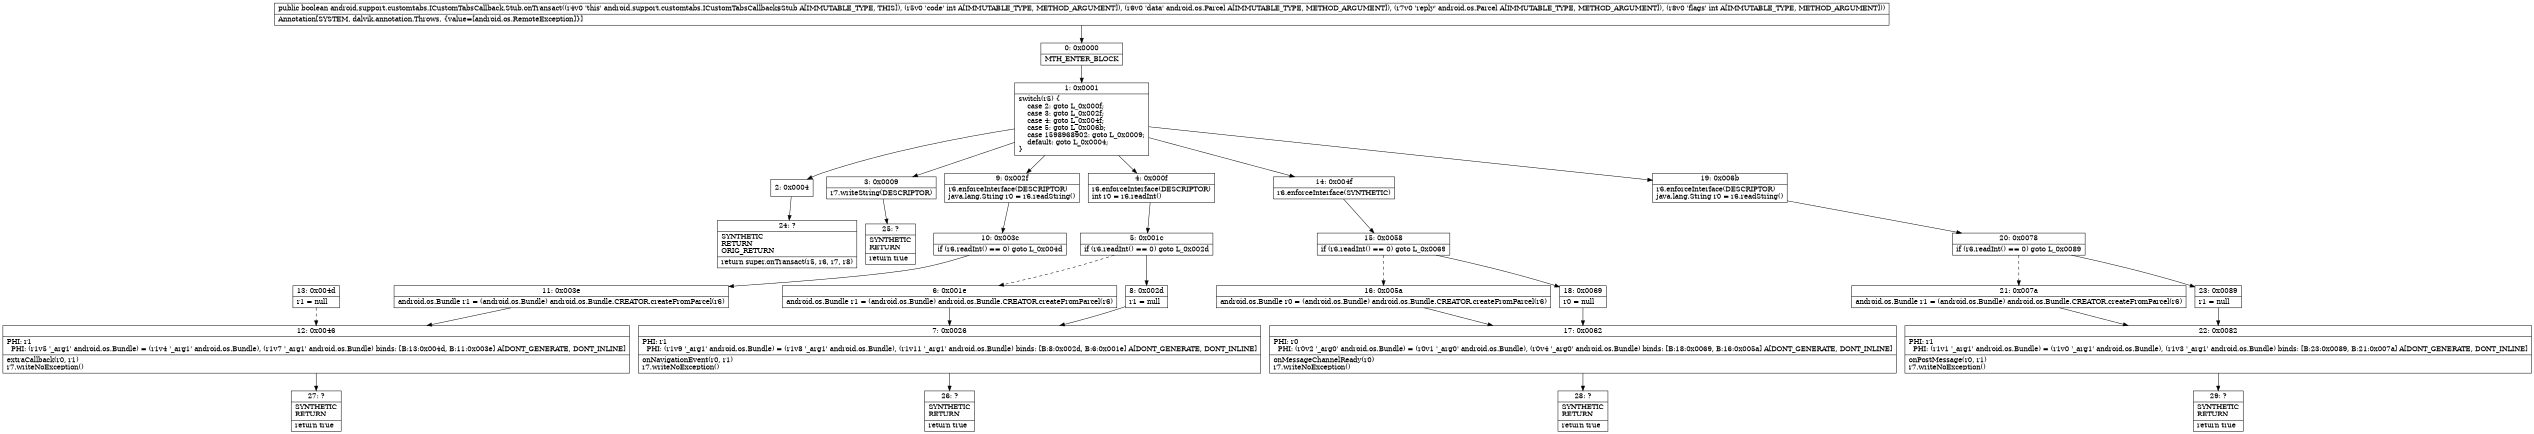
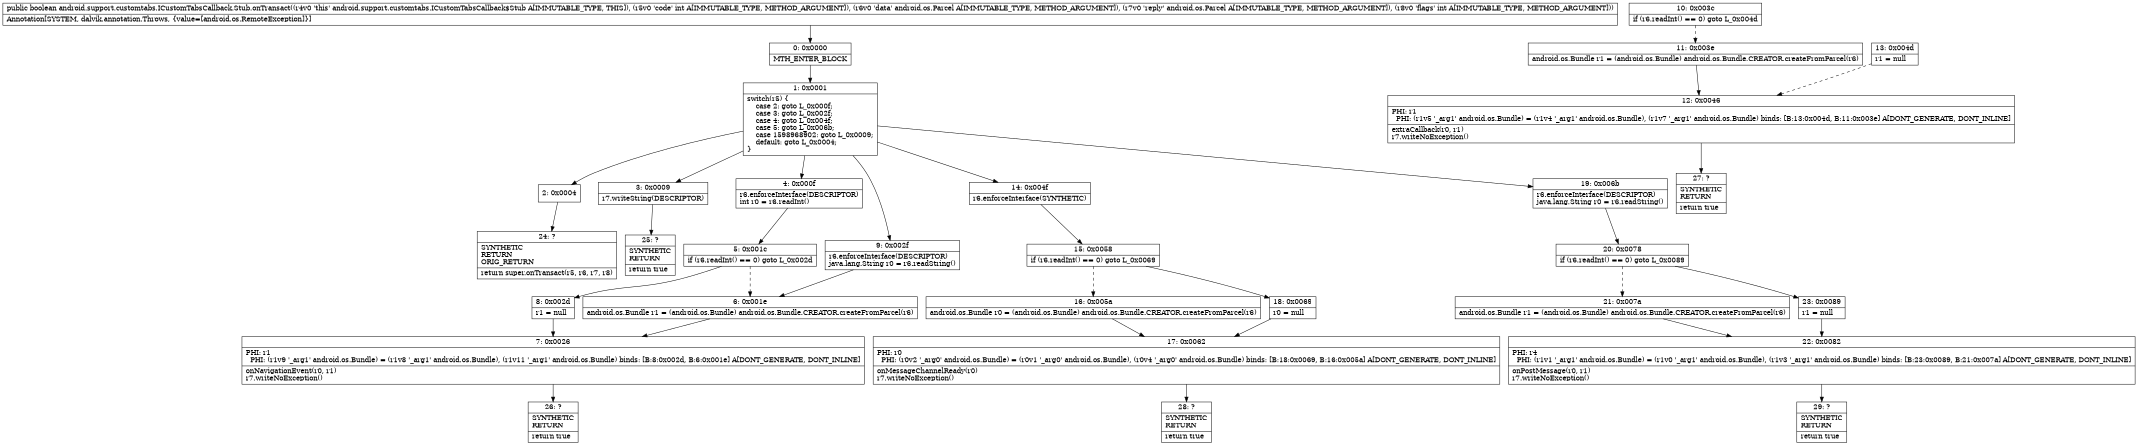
edge "9: 0x002f" -> "10: 0x003c": now "9: 0x002f" -> "6: 0x001e"
edge "10: 0x003c" -> "11: 0x003e": style solid -> dashed
node "22: 0x0082": text "PHI: r1" -> "PHI: r4"
